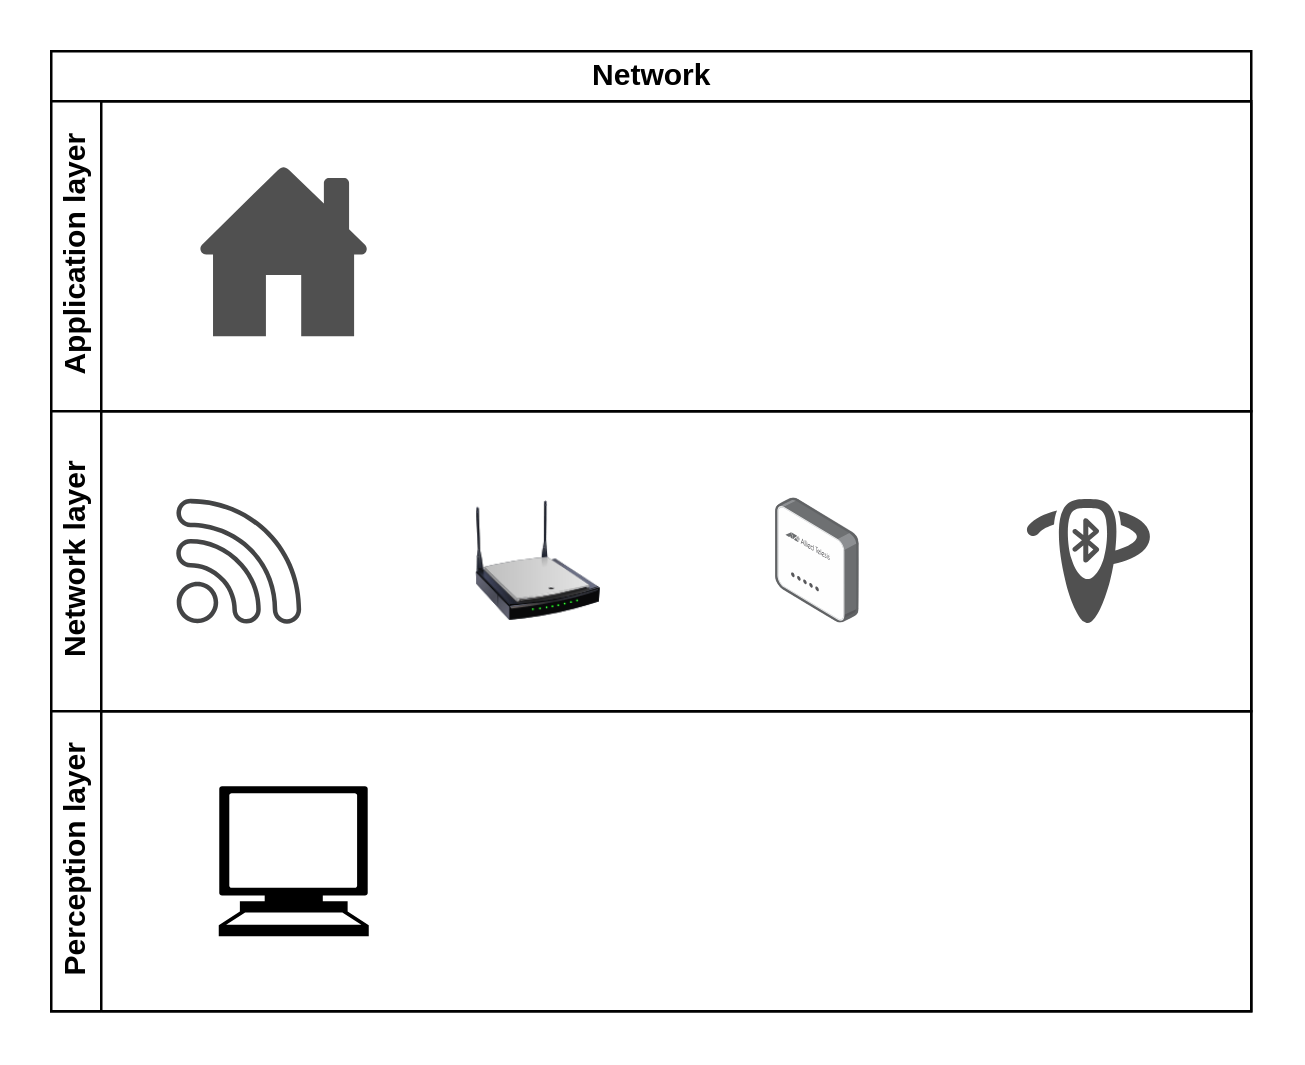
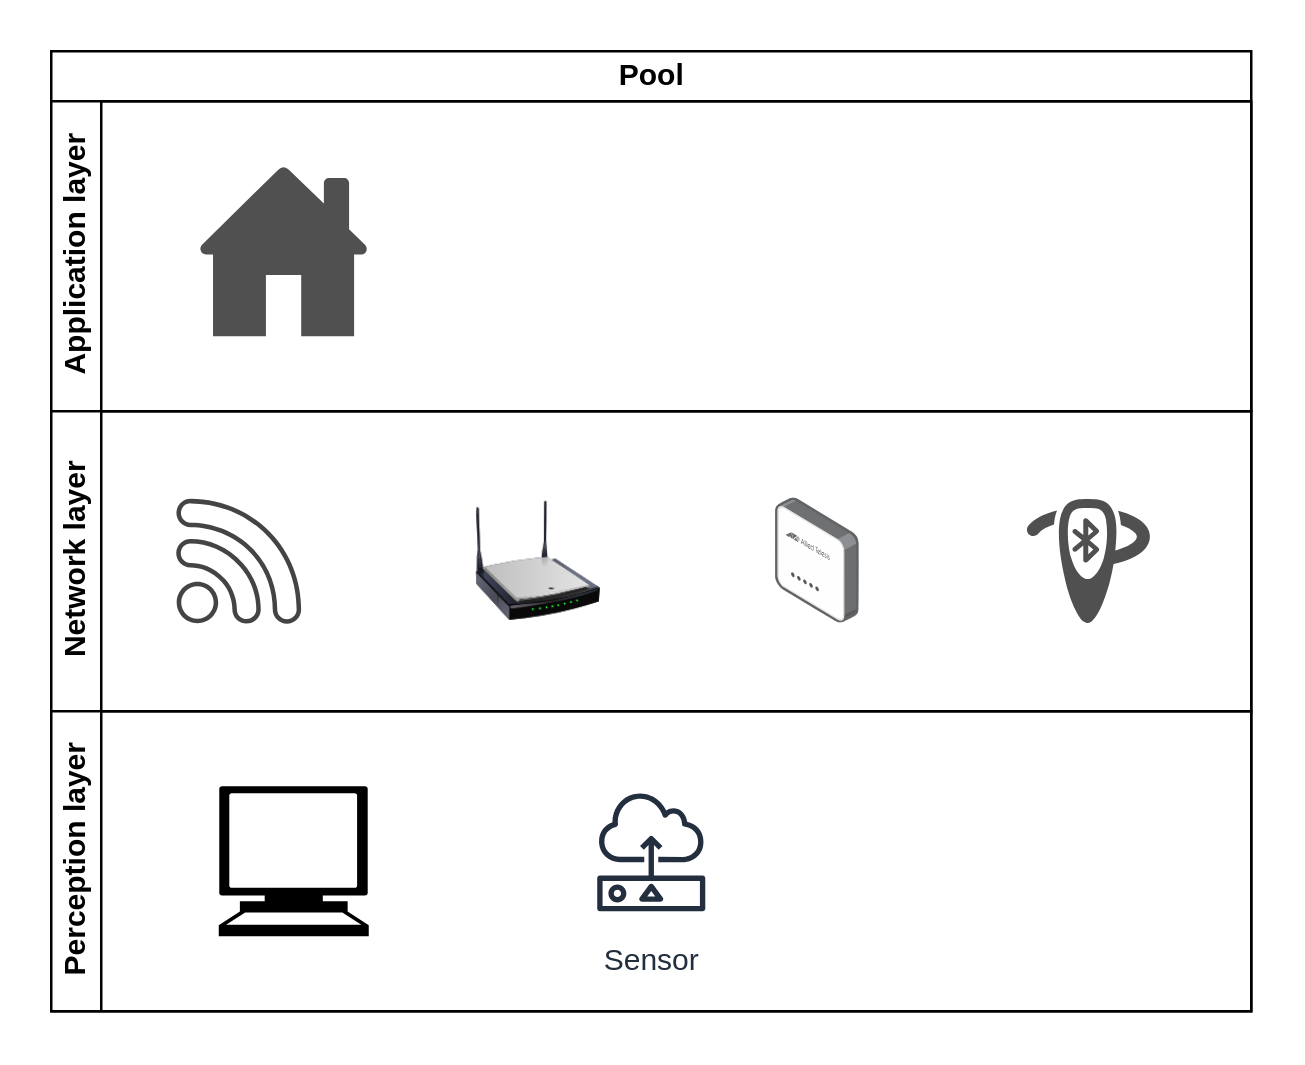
node "Network": label "Network" -> "Pool"
node "Sensor": added
